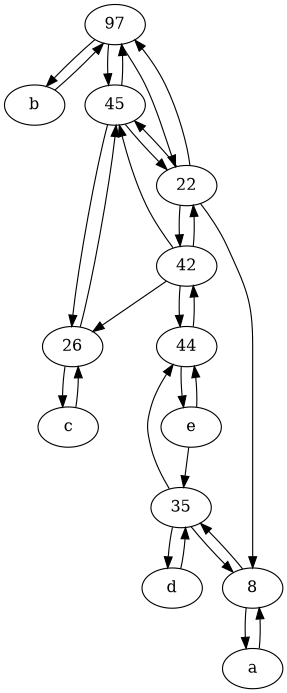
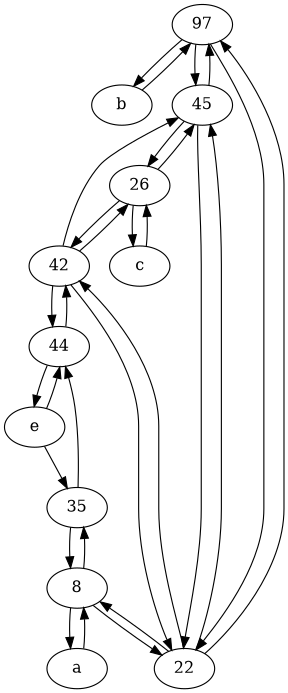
edge "26" -> "42": added
node "d": removed
edge "8" -> "22": added
